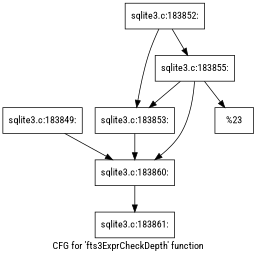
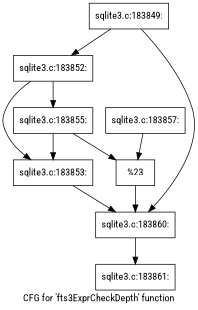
edge "sqlite3.c:183849:" -> "sqlite3.c:183852:": added
node "sqlite3.c:183857:": added
edge "sqlite3.c:183855:" -> "sqlite3.c:183860:": now "%23" -> "sqlite3.c:183860:"
